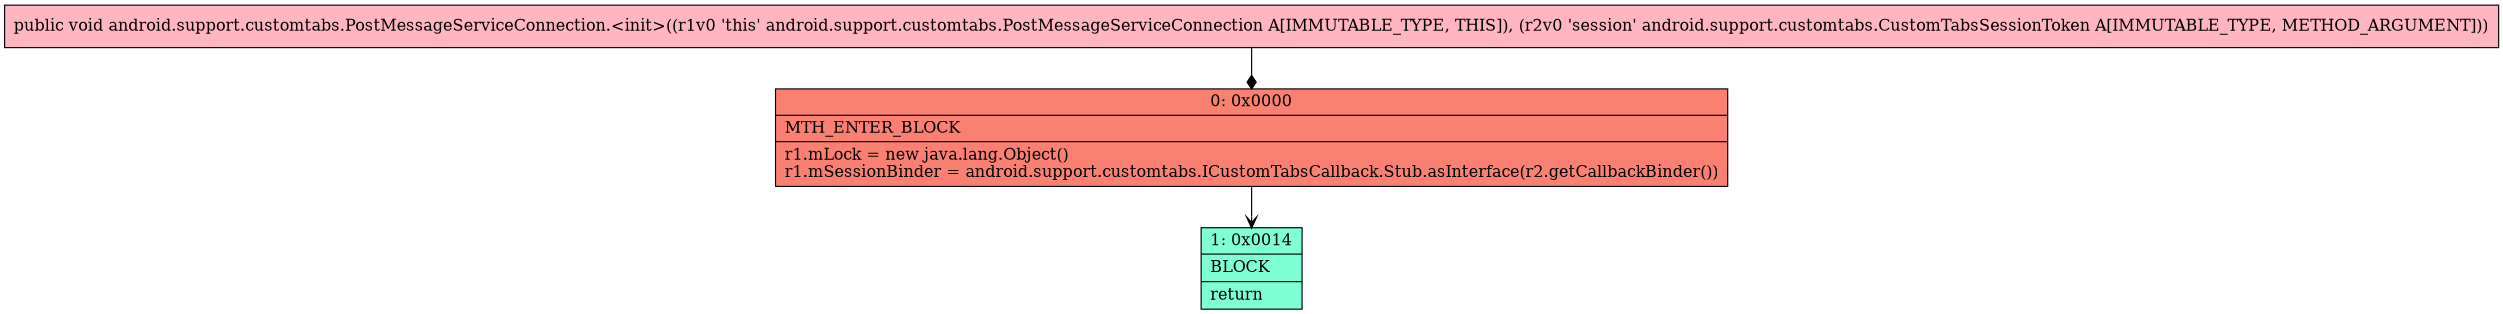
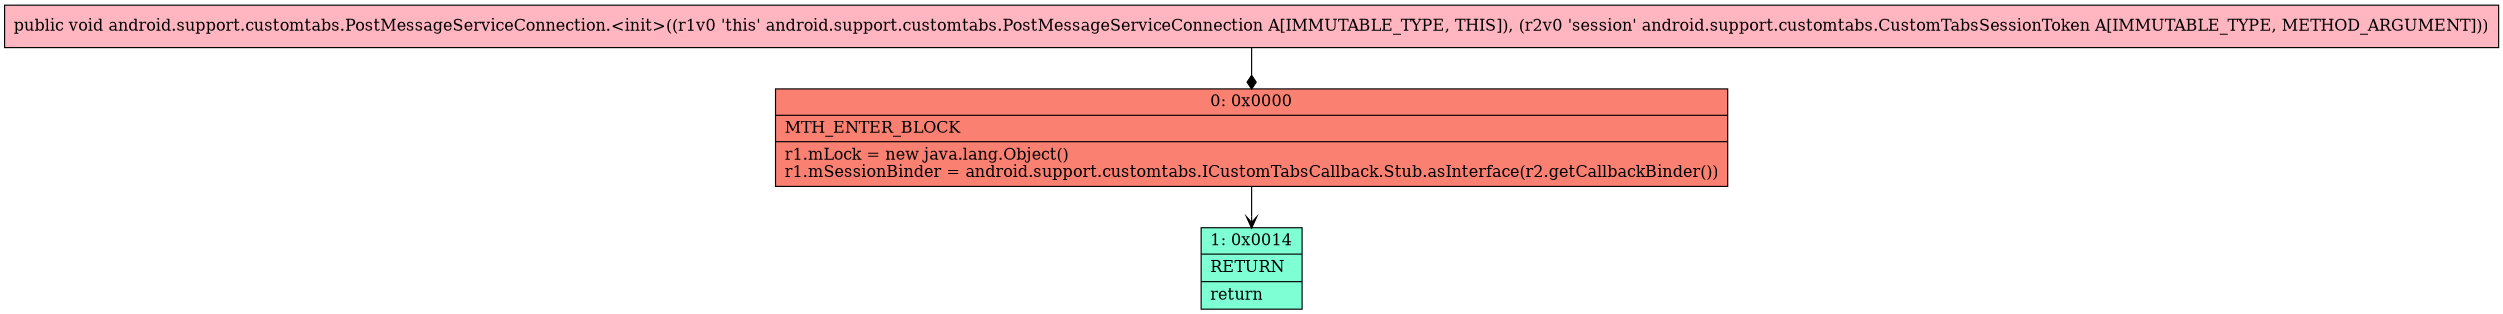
node "1: 0x0014": text "BLOCK" -> "RETURN"
